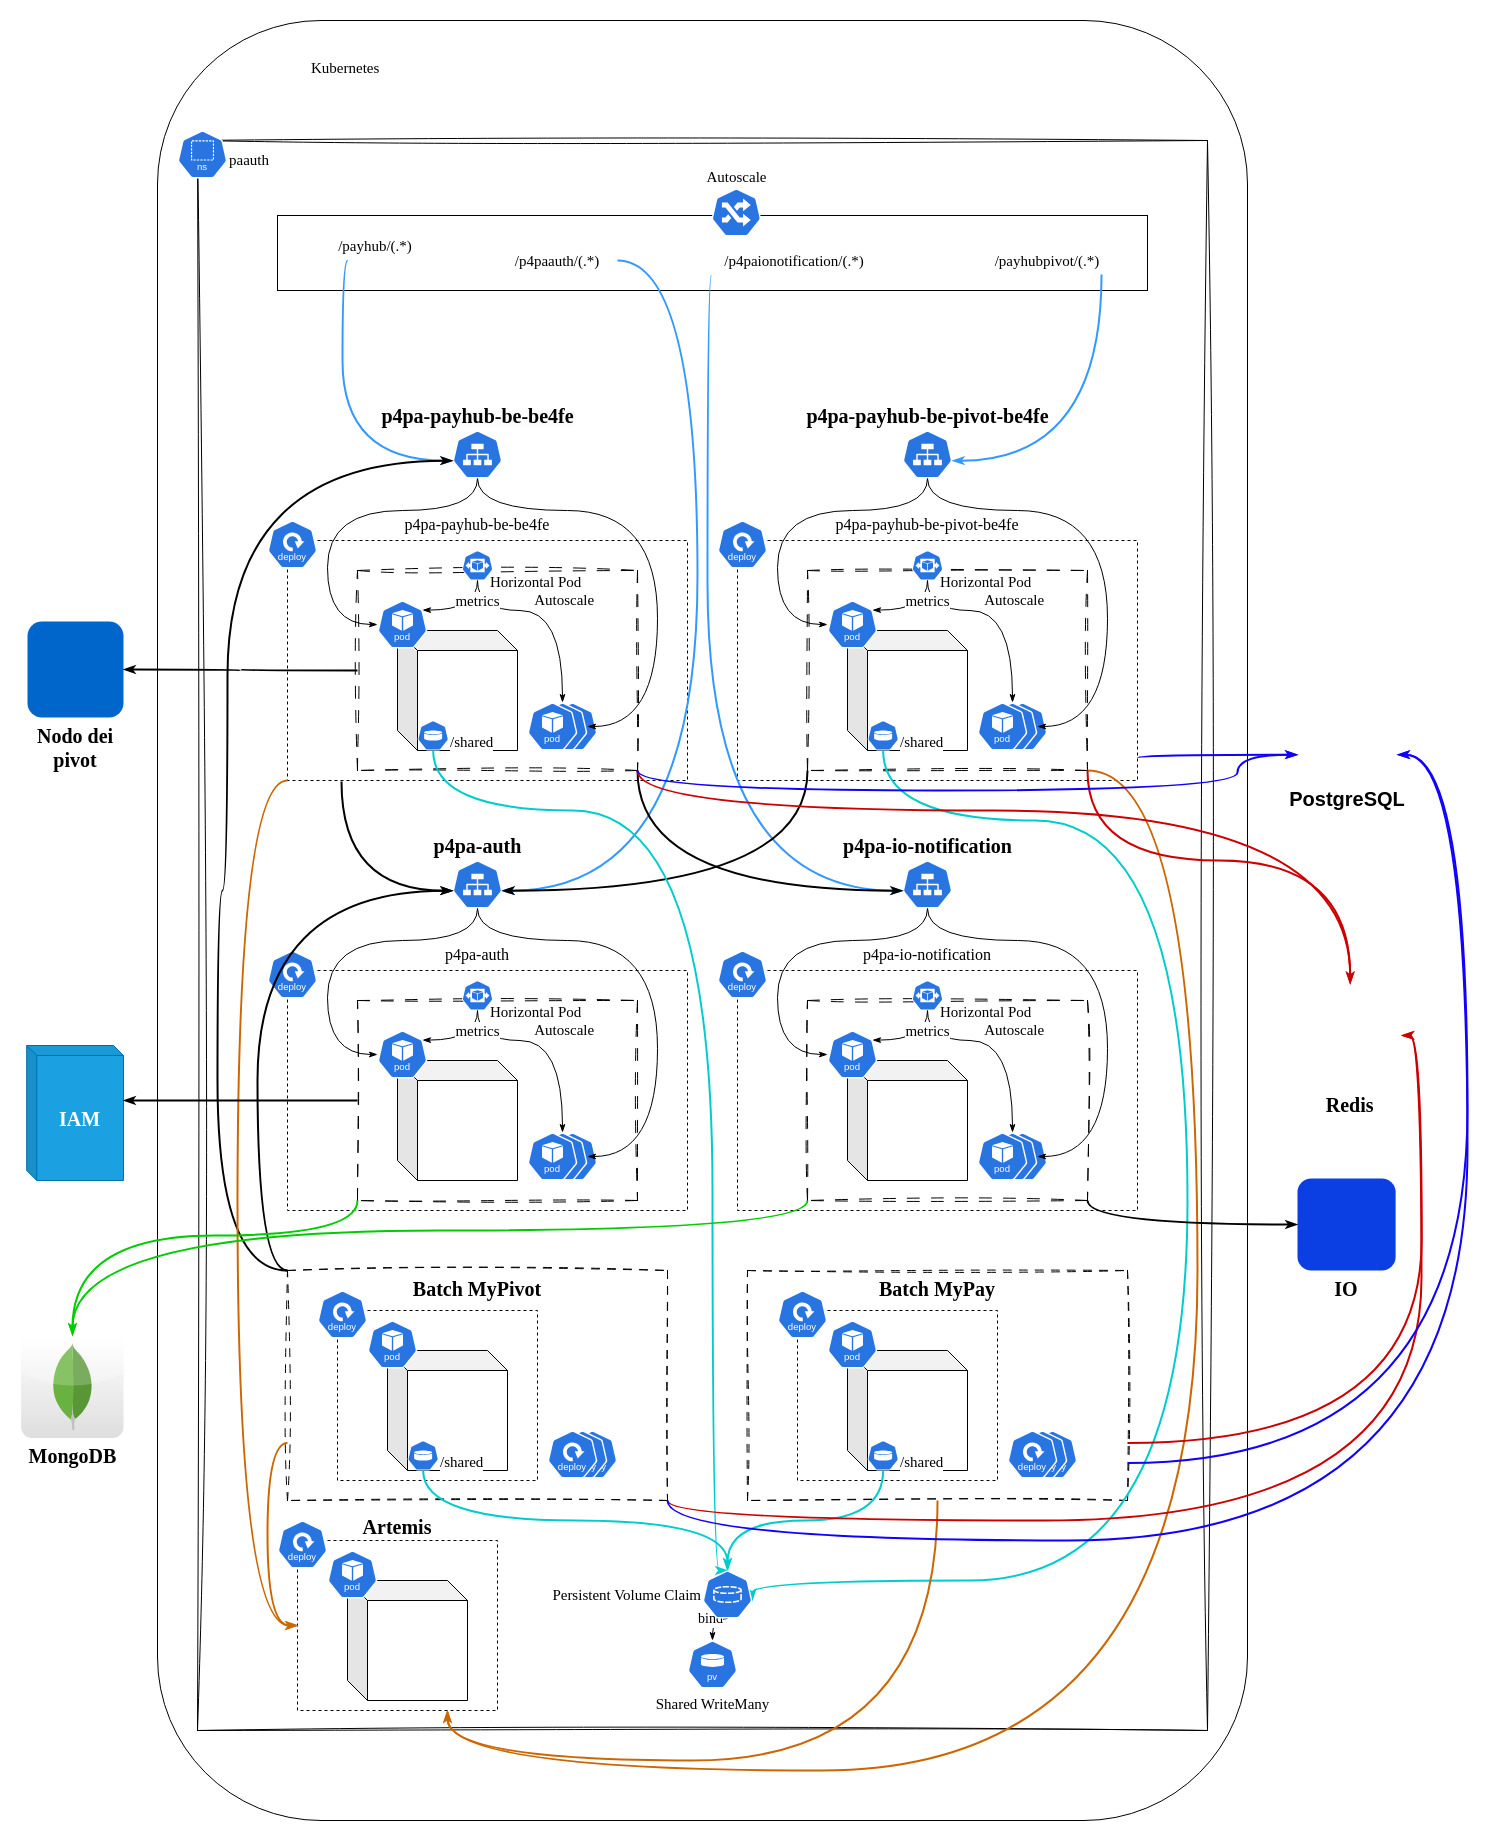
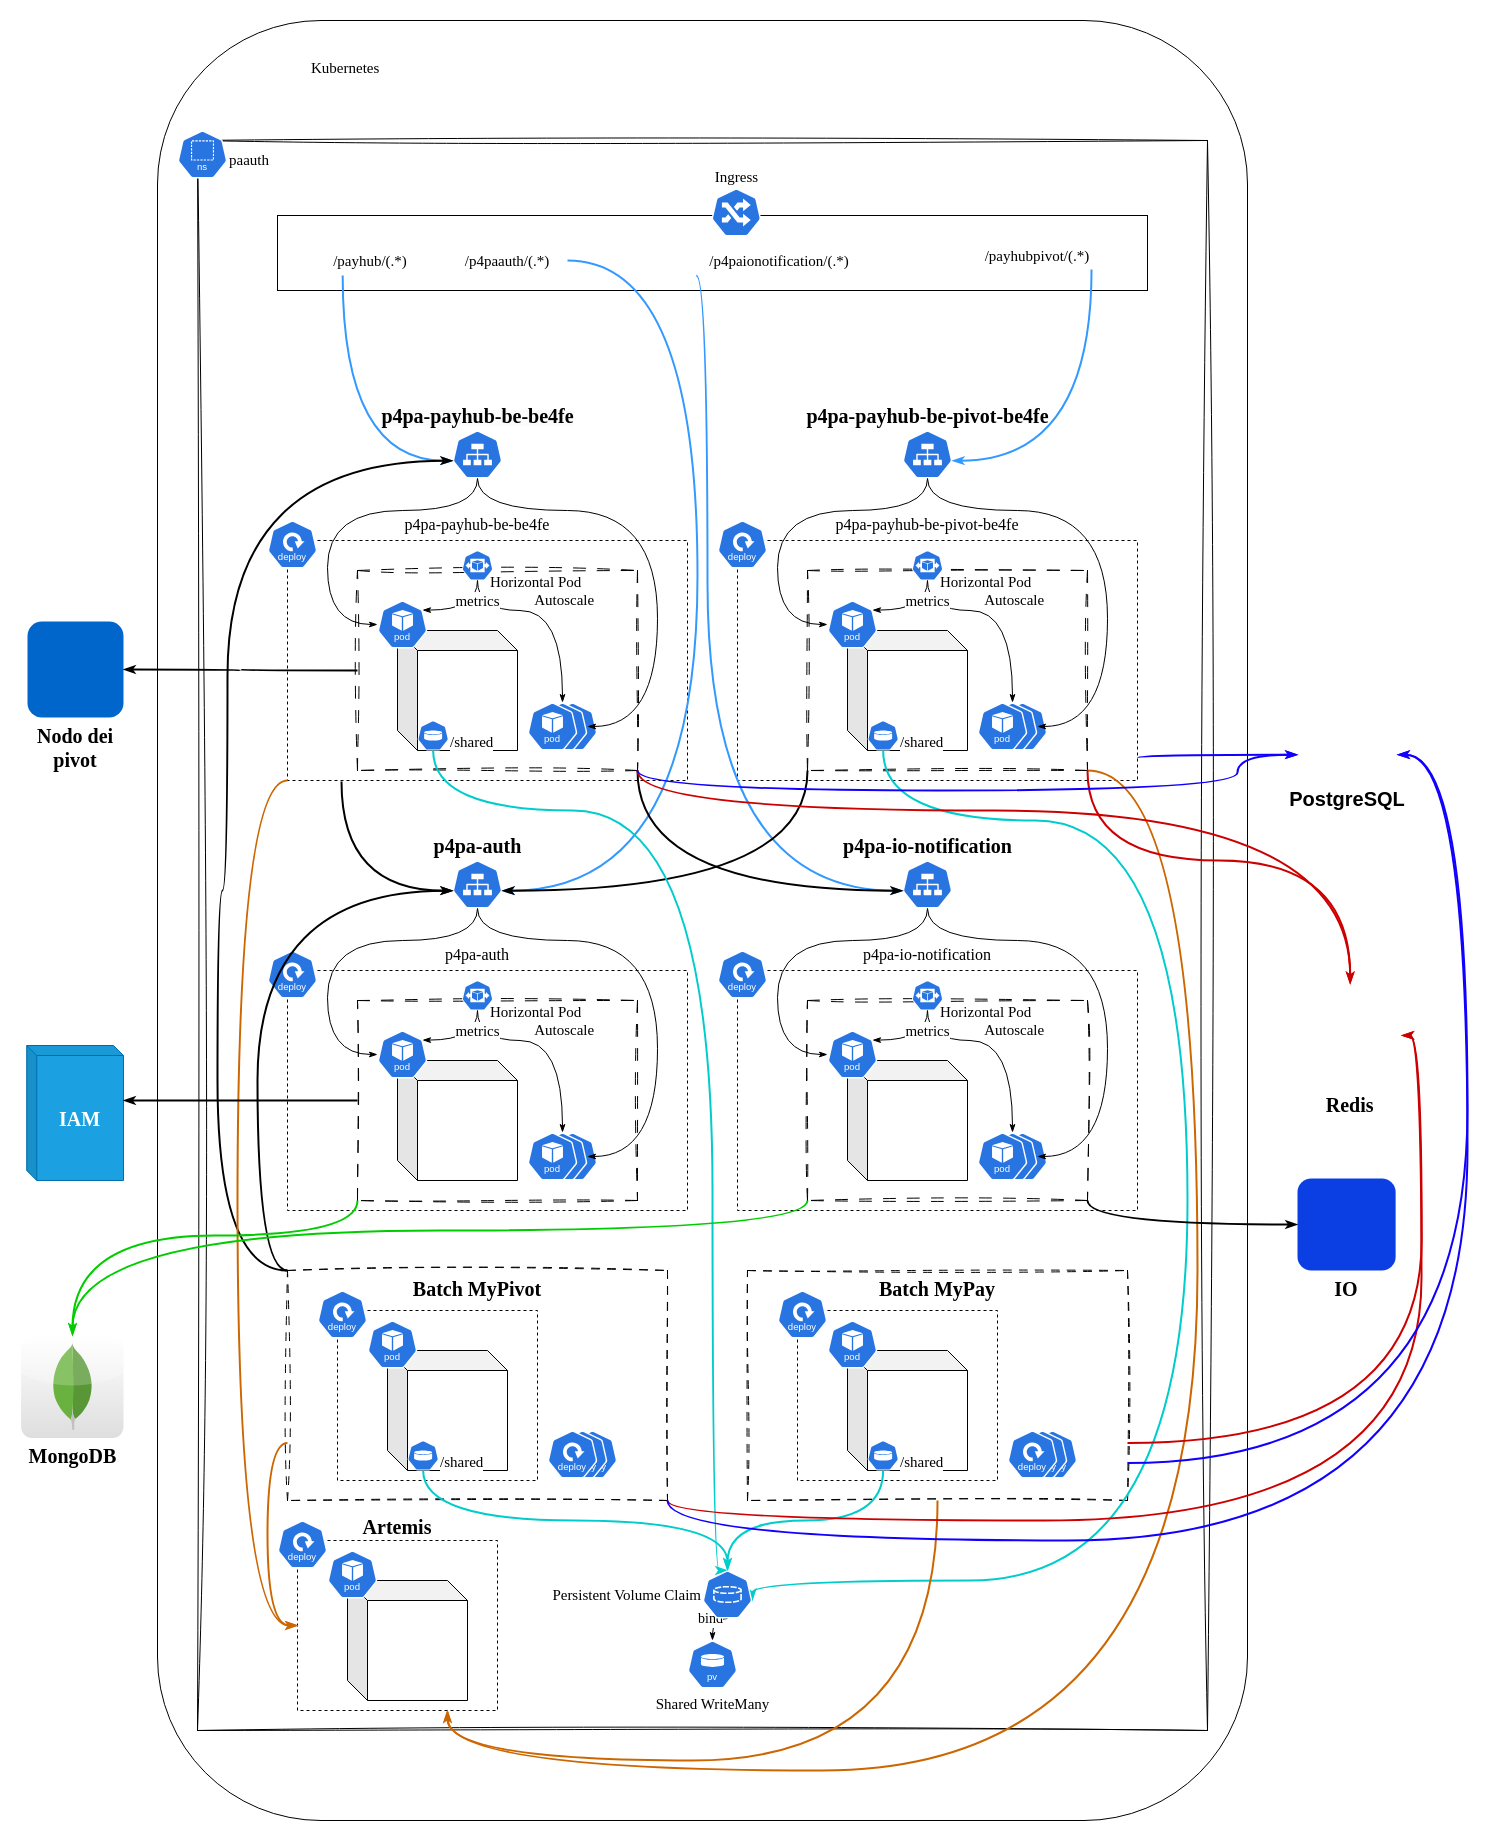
node "Autoscale": label "Autoscale" -> "Ingress"
node "/payhub/(.*)": moved (375, 246) -> (370, 261)
node "/p4paauth/(.*)": moved (558, 261) -> (508, 261)
node "/p4paionotification/(.*)": moved (794, 261) -> (779, 261)
node "/payhubpivot/(.*)": moved (1048, 261) -> (1038, 256)
